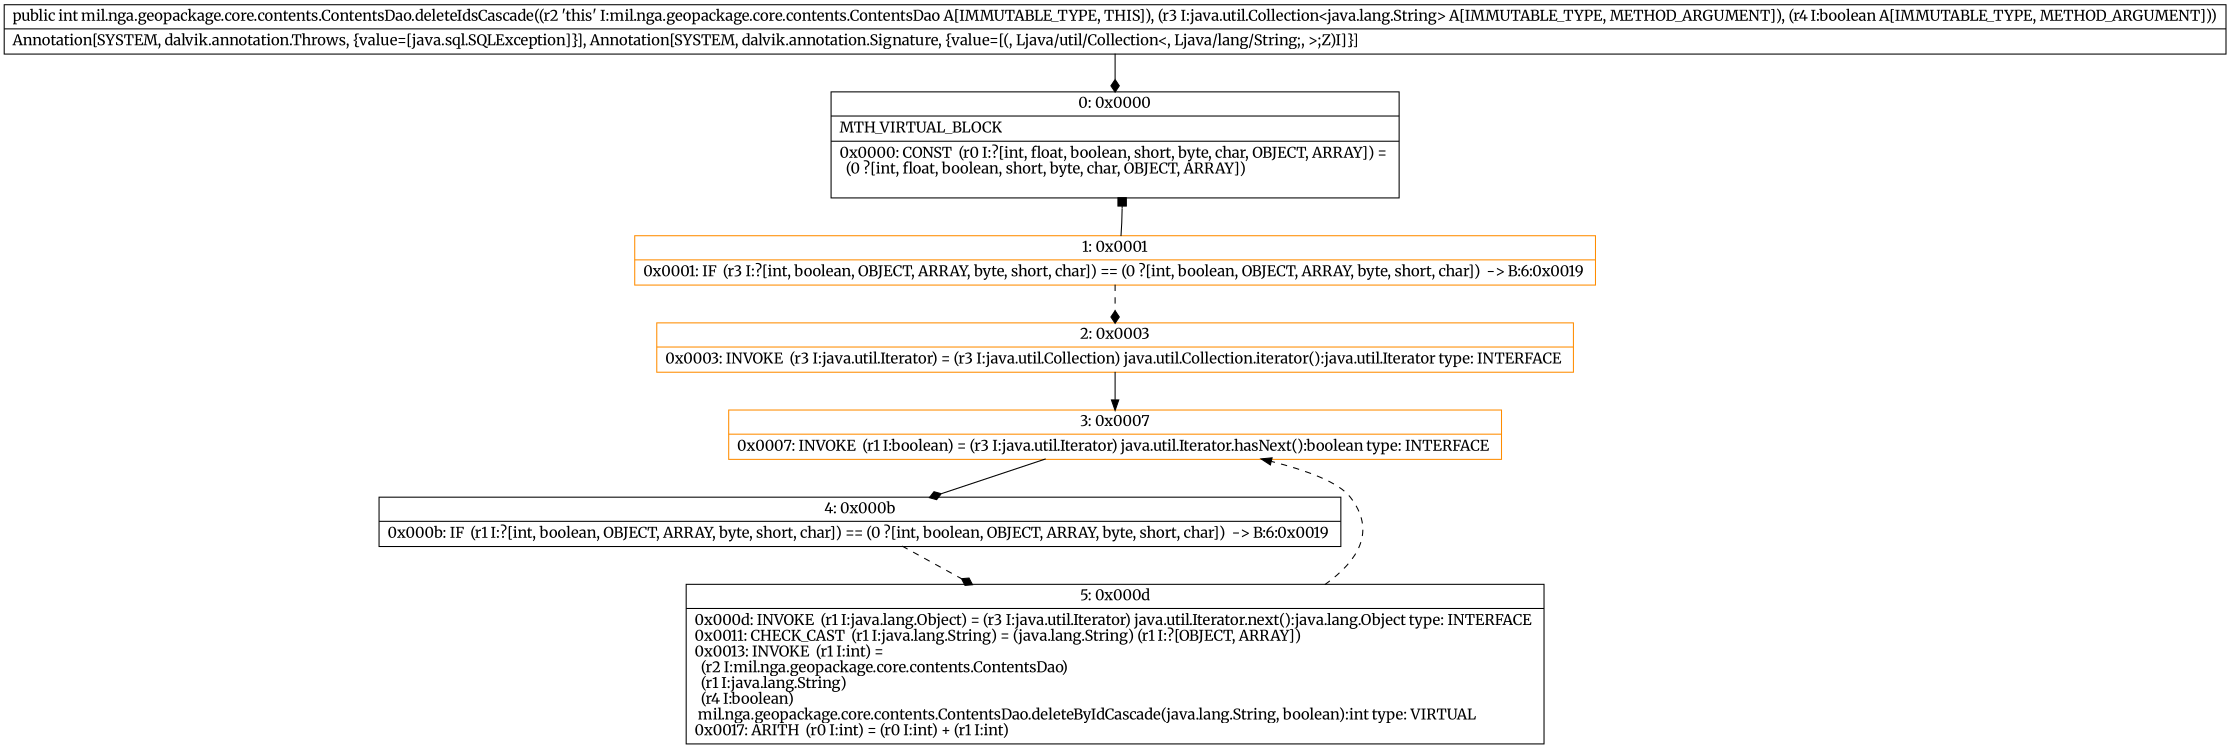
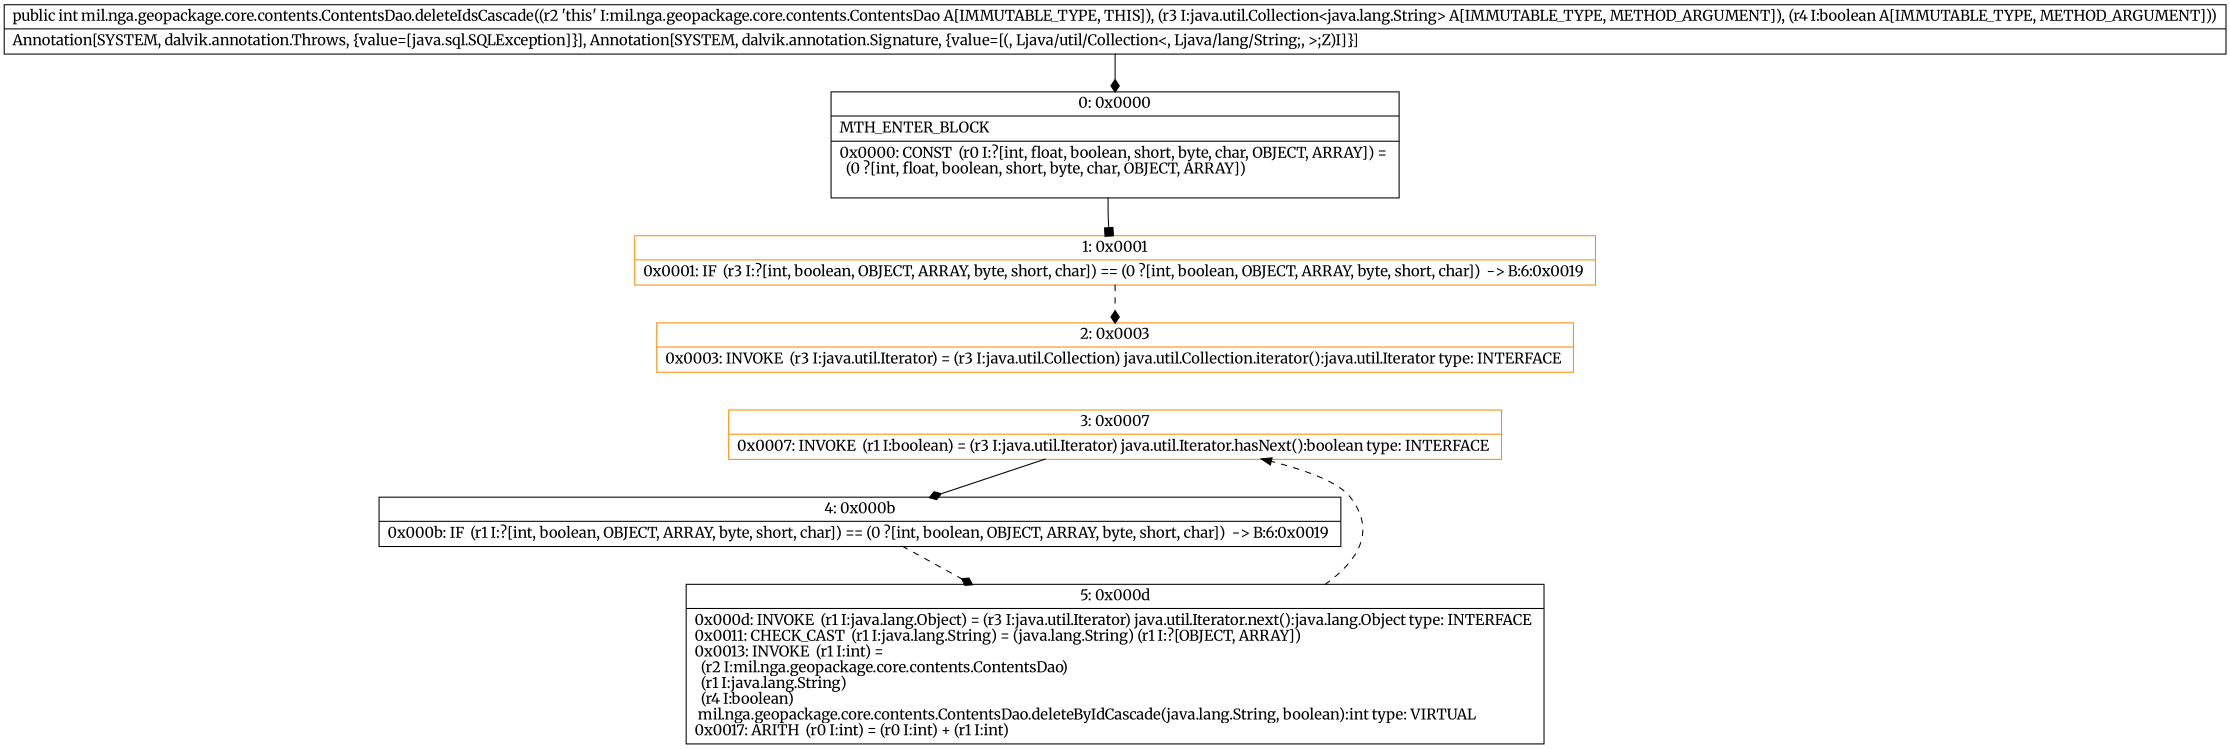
node "0: 0x0000": text "MTH_VIRTUAL_BLOCK" -> "MTH_ENTER_BLOCK"
edge "1: 0x0001" -> "0: 0x0000": reversed
edge "2: 0x0003" -> "3: 0x0007": removed
